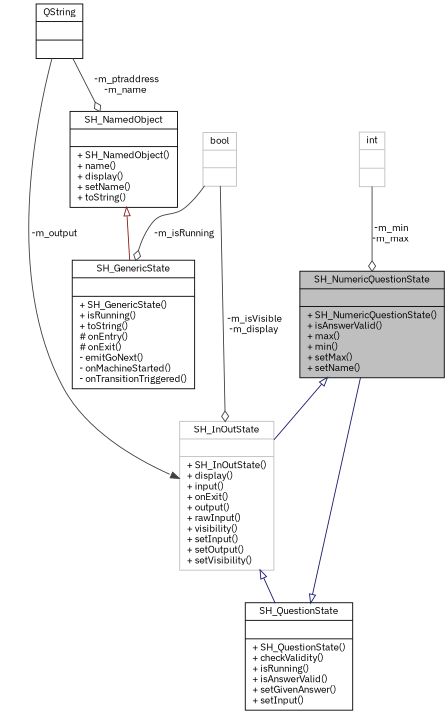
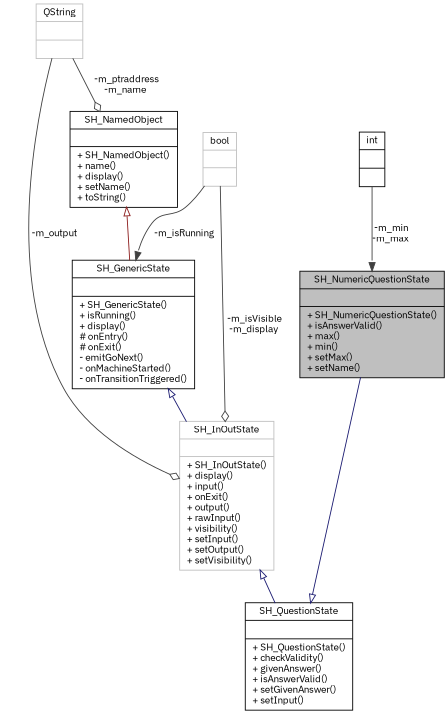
node "QString": color black -> grey75
node "int": color grey75 -> black
edge "bool" -> "SH_GenericState": arrowhead odiamond -> normal
edge "int" -> "SH_NumericQuestionState": arrowhead odiamond -> normal
edge "QString" -> "SH_InOutState": arrowhead normal -> odiamond
node "SH_GenericState": text "+ toString()" -> "+ display()"
edge "SH_InOutState" -> "SH_NumericQuestionState": now "SH_InOutState" -> "SH_GenericState"
node "SH_QuestionState": text "+ isRunning()" -> "+ givenAnswer()"
